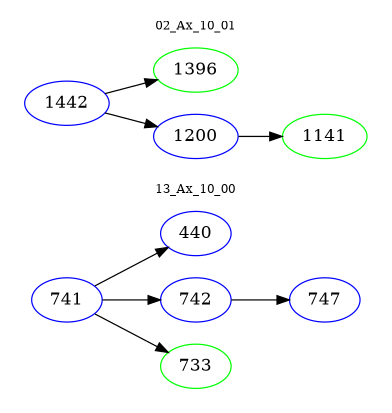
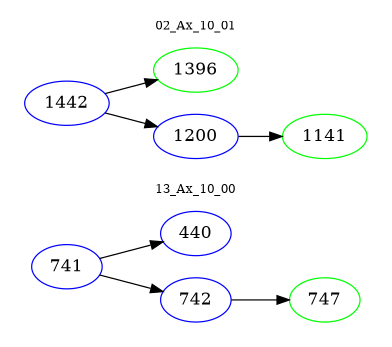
node "747": color blue -> green
node "733": removed
